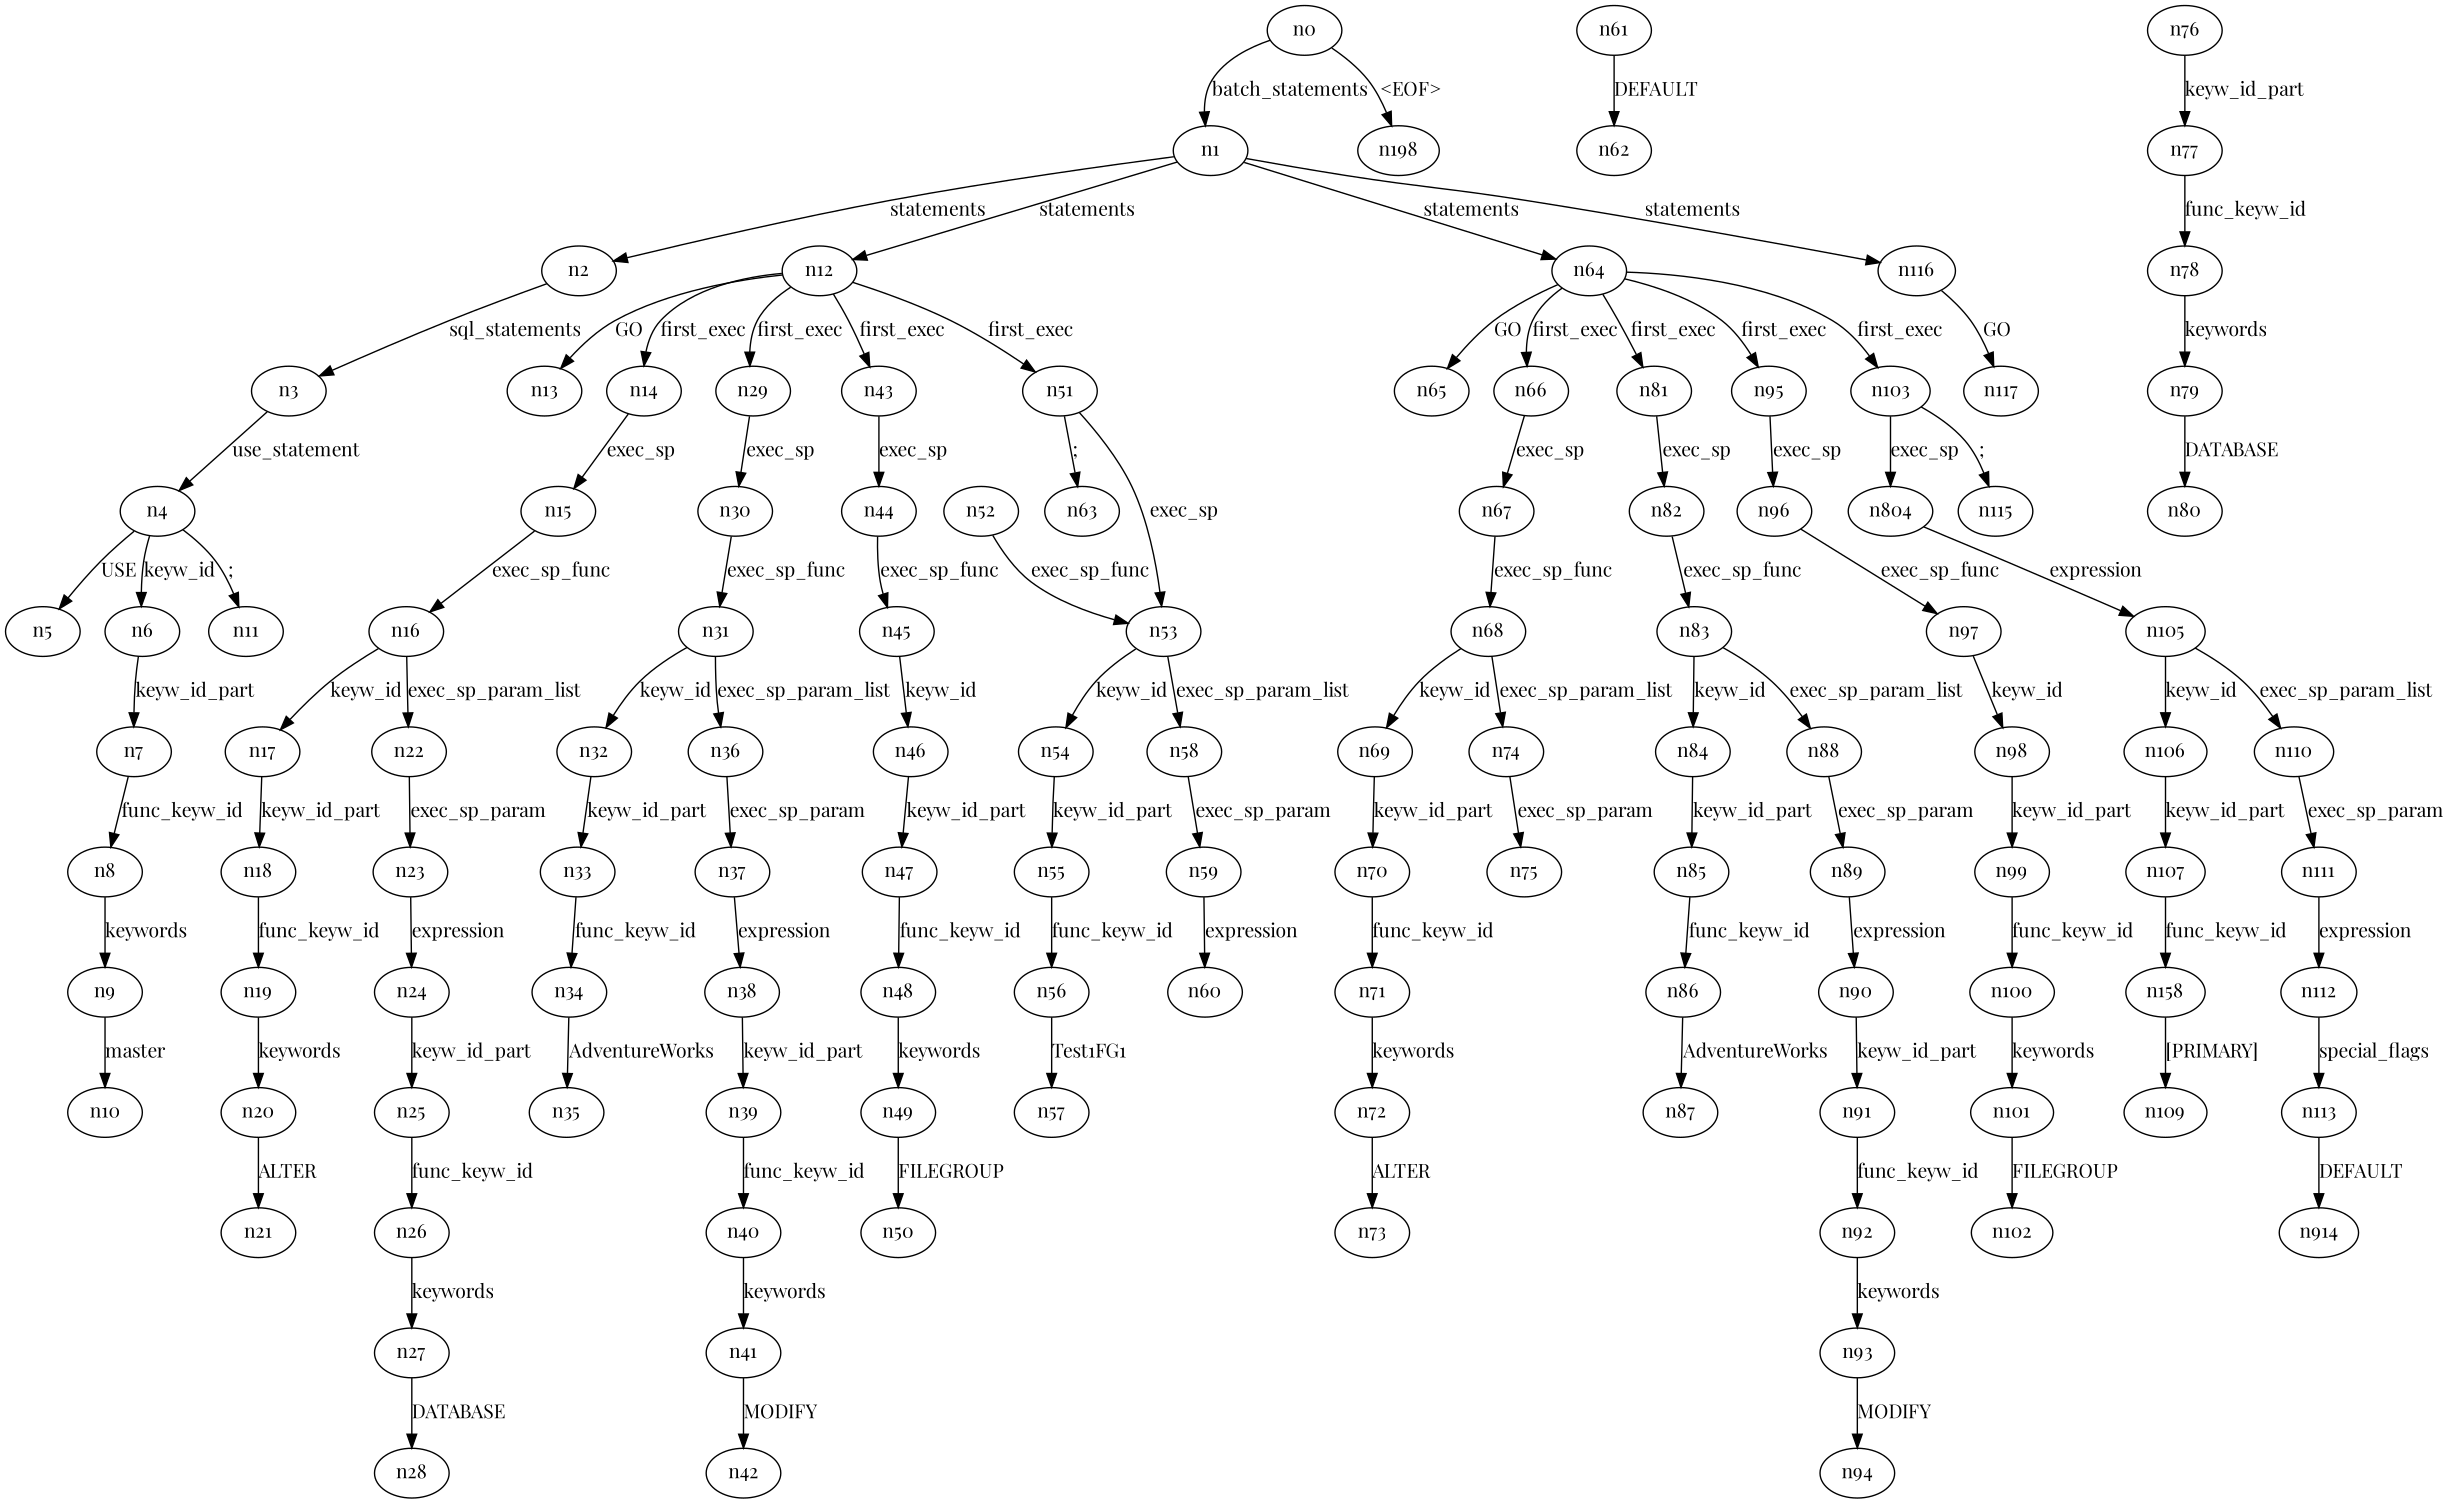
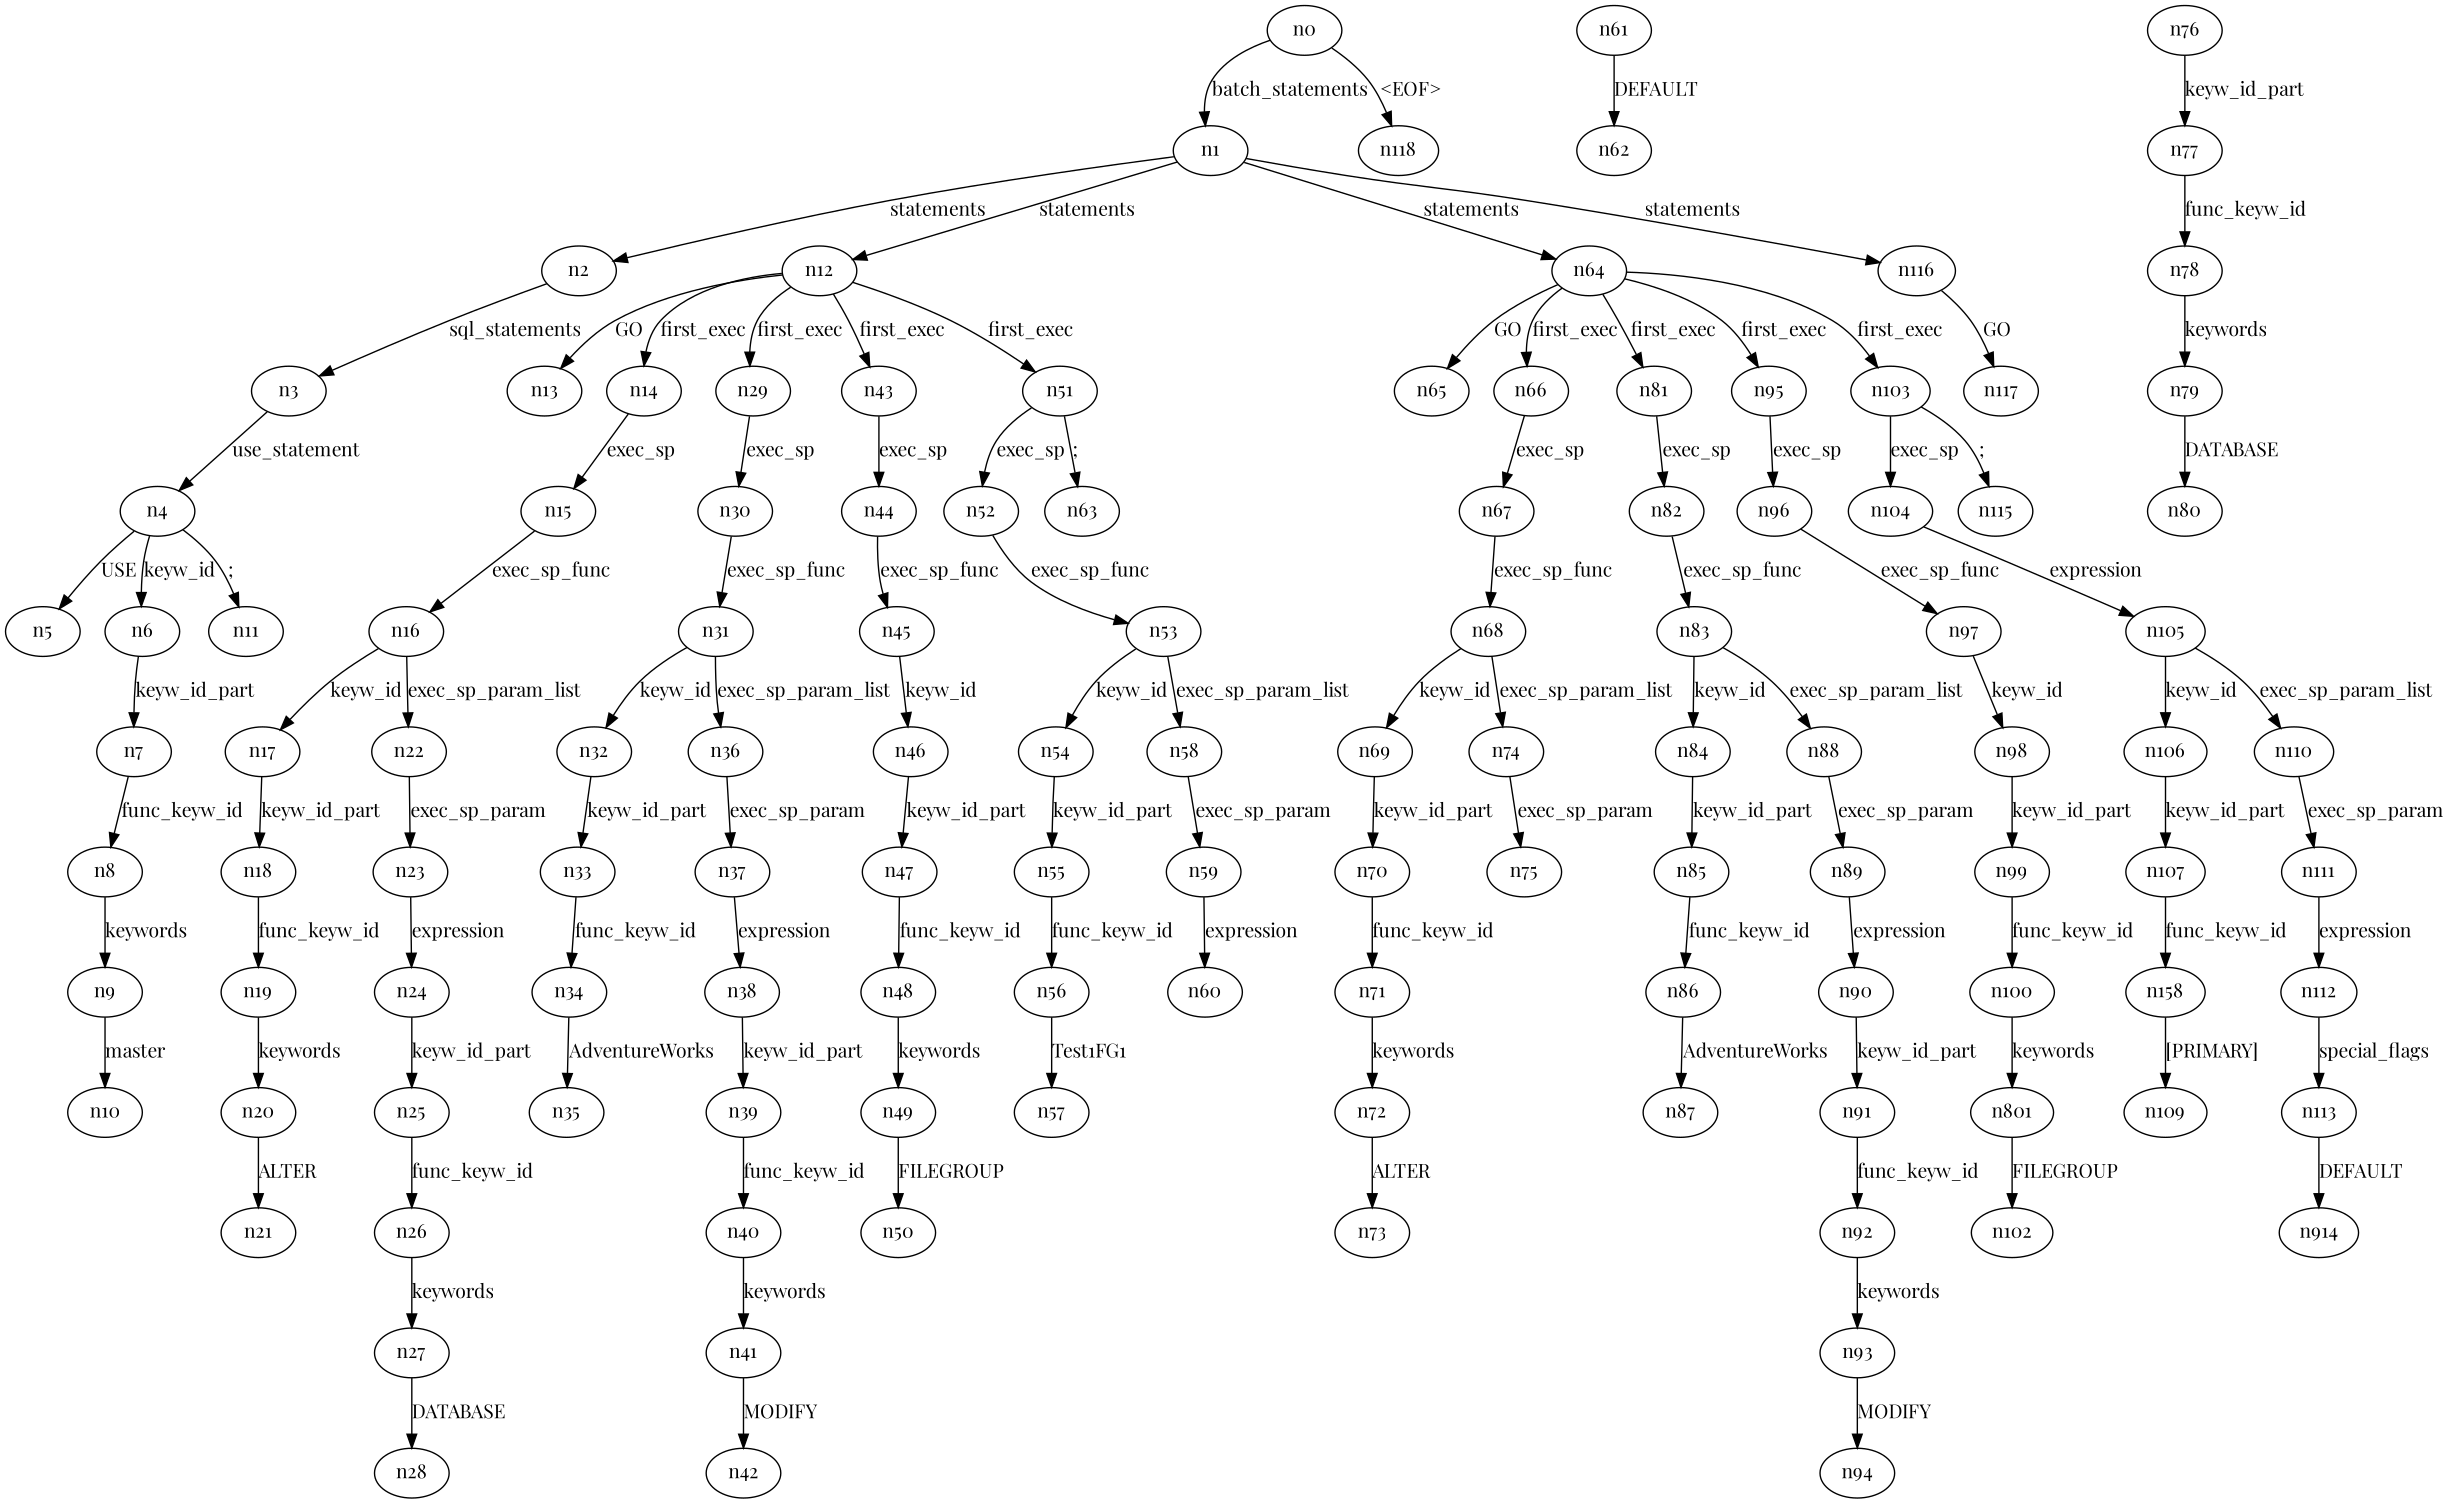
node "n198": label "n198" -> "n118"
edge "n51" -> "n53": now "n51" -> "n52"
node "n804": label "n804" -> "n104"
node "n101": label "n101" -> "n801"
